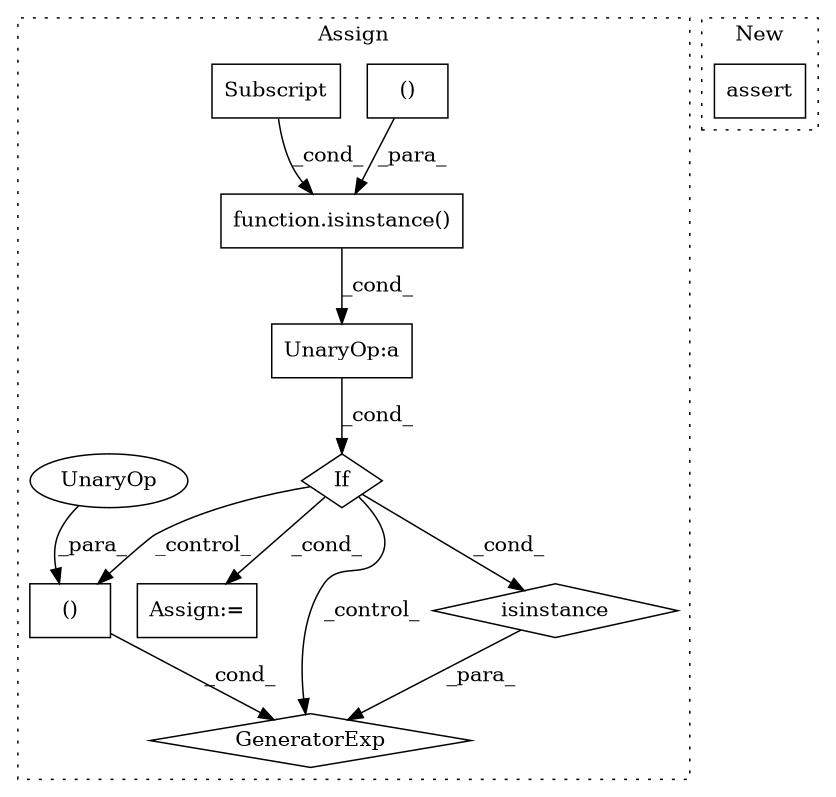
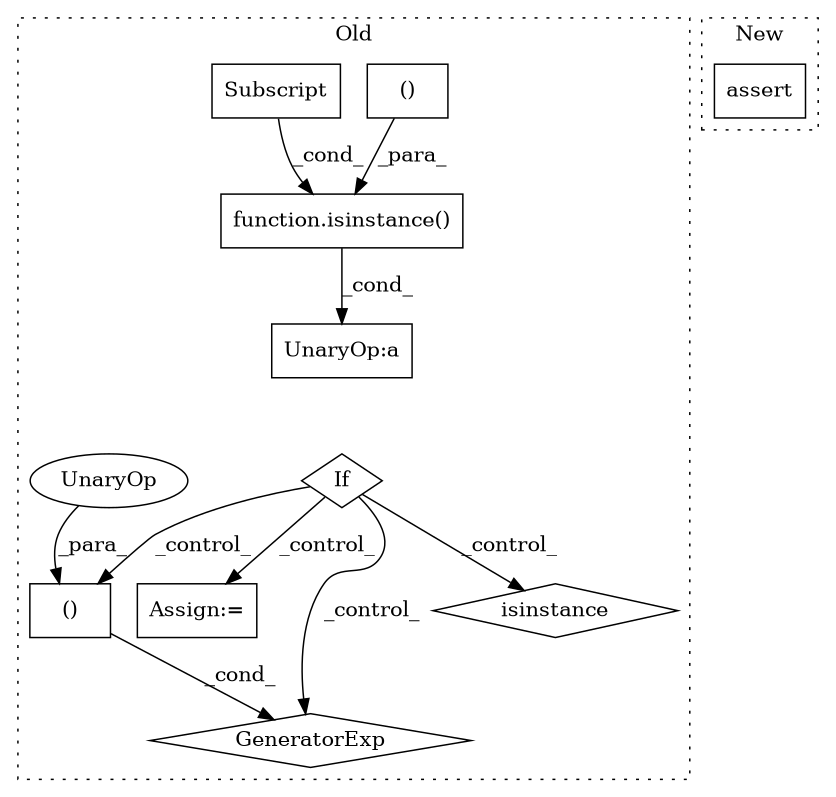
cluster "Assign": label "Assign" -> "Old"
edge "UnaryOp:a" -> "If": removed, label "_cond_"
edge "If" -> "Assign:=": label "_cond_" -> "_control_"
edge "If" -> "isinstance": label "_cond_" -> "_control_"
edge "isinstance" -> "GeneratorExp": removed, label "_para_"
